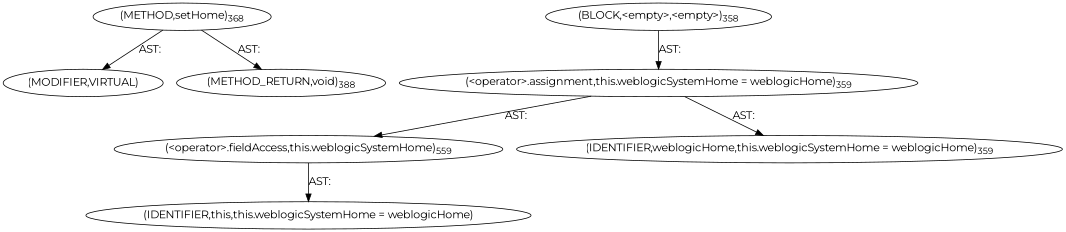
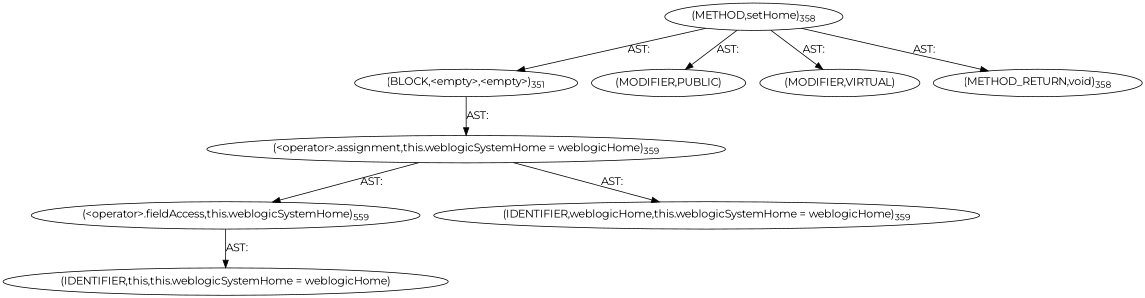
node "(METHOD,setHome)": text "368" -> "358"
node "(BLOCK,<empty>,<empty>)": text "358" -> "351"
edge "(METHOD,setHome)" -> "(BLOCK,<empty>,<empty>)": added, label "AST:"
node "(METHOD_RETURN,void)": text "388" -> "358"
node "(MODIFIER,PUBLIC)": added
